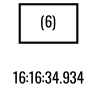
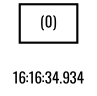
node "(6)": label "(6)" -> "(0)"
